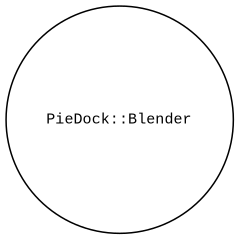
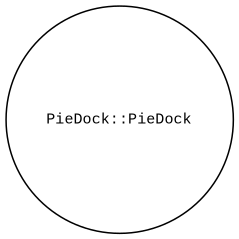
node "PieDock::Blender": label "PieDock::Blender" -> "PieDock::PieDock"
